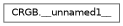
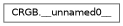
node "CRGB.__unnamed1__": label "CRGB.__unnamed1__" -> "CRGB.__unnamed0__"
